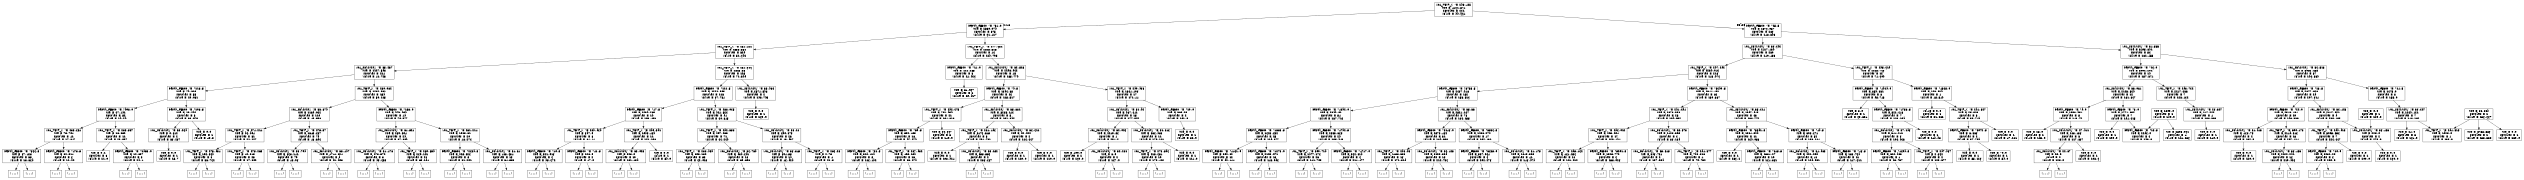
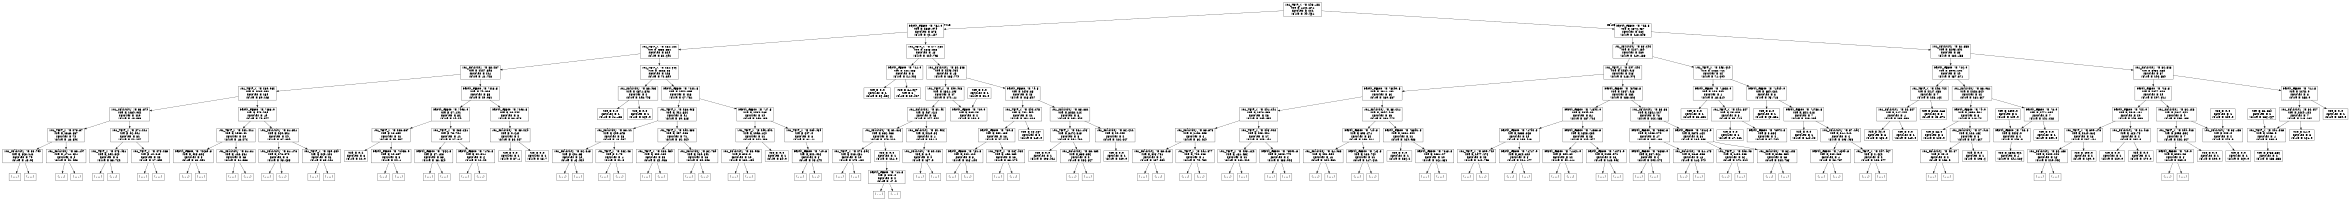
node "mse = 0.0 samples = 1 value = 36.956": added
node "mse = 84.067 samples = 2 value = 20.917": label "mse = 84.067 samples = 2 value = 20.917" -> "mse = 84.067 mse = 2 value = 20.917"
node "mse = 0.0 samples = 1 value = 94.488": added
node "value = 0.0 samples = 1 value = 31.882": label "value = 0.0 samples = 1 value = 31.882" -> "mse = 0.0 samples = 1 value = 31.882"
node "mse = 2112.245 samples = 3 value = 93.571": added
edge "Depth_GEBCO <= -10.0 mse = 380.25 samples = 2 value = 101.5" -> "mse = 0.0 samples = 1 value = 82.0": reversed
edge "mse = 1800.0 samples = 2 value = 190.0" -> "mse = 2503.061 samples = 4 value = 194.286": now "Depth_GEBCO <= -13.5 mse = 2296.0 samples = 6 value = 193.0" -> "mse = 2503.061 samples = 4 value = 194.286"
edge "mse = 88.889 samples = 2 value = 136.667" -> "mse = 3755.556 samples = 2 value = 133.333": now "WOA_TEMP_K <= 294.315 mse = 1925.0 samples = 4 value = 135.0" -> "mse = 3755.556 samples = 2 value = 133.333"
edge "mse = 88.889 samples = 2 value = 136.667" -> "mse = 0.0 samples = 1 value = 230.0": now "Depth_GEBCO <= -14.5 mse = 1675.0 samples = 8 value = 155.0" -> "mse = 0.0 samples = 1 value = 230.0"
node "mse = 0.0 samples = 1 value = 43.5": removed
node "mse = 96.0 samples = 3 value = 162.0": added
edge "WOA_TEMP_K <= 289.969 mse = 697.0 samples = 8 value = 84.44" -> "Depth_GEBCO <= -41.5 mse = 128.0 samples = 2 value = 47.0": now "mse = 0.0 samples = 1 value = 114.0" -> "Depth_GEBCO <= -41.5 mse = 128.0 samples = 2 value = 47.0"
node "mse = 0.0 samples = 1 value = 37.4": added
node "mse = 0.0 value = 1 value = 59.0": label "mse = 0.0 value = 1 value = 59.0" -> "mse = 0.0 samples = 1 value = 59.0"
node "mse = 0.0 samples = 1 value = 110.0": removed
node "mse = 400.0 samples = 2 value = 260.0": removed
node "WOA_Salinity <= 32.281 mse = 8.0 samples = 2 value = 167.0": label "WOA_Salinity <= 32.281 mse = 8.0 samples = 2 value = 167.0" -> "WOA_Salinity <= 32.281 mse = 8.0 samples = 9 value = 167.0"
node "mse = 0.0 samples = 1 value = 55.126": removed
node "mse = -0.0 samples = 1 value = 59.0": removed
node "WOA_Salinity <= 22.87 mse = 25.0 value = 2 value = 125.0": label "WOA_Salinity <= 22.87 mse = 25.0 value = 2 value = 125.0" -> "WOA_Salinity <= 22.87 mse = 25.0 samples = 2 value = 125.0"
node "mse = 100.0 samples = 2 value = 160.0": added
node "mse = 0.0 samples = 1 value = 170.0": added
